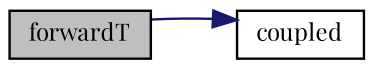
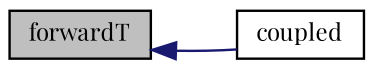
edge "forwardT" -> "coupled": reversed
